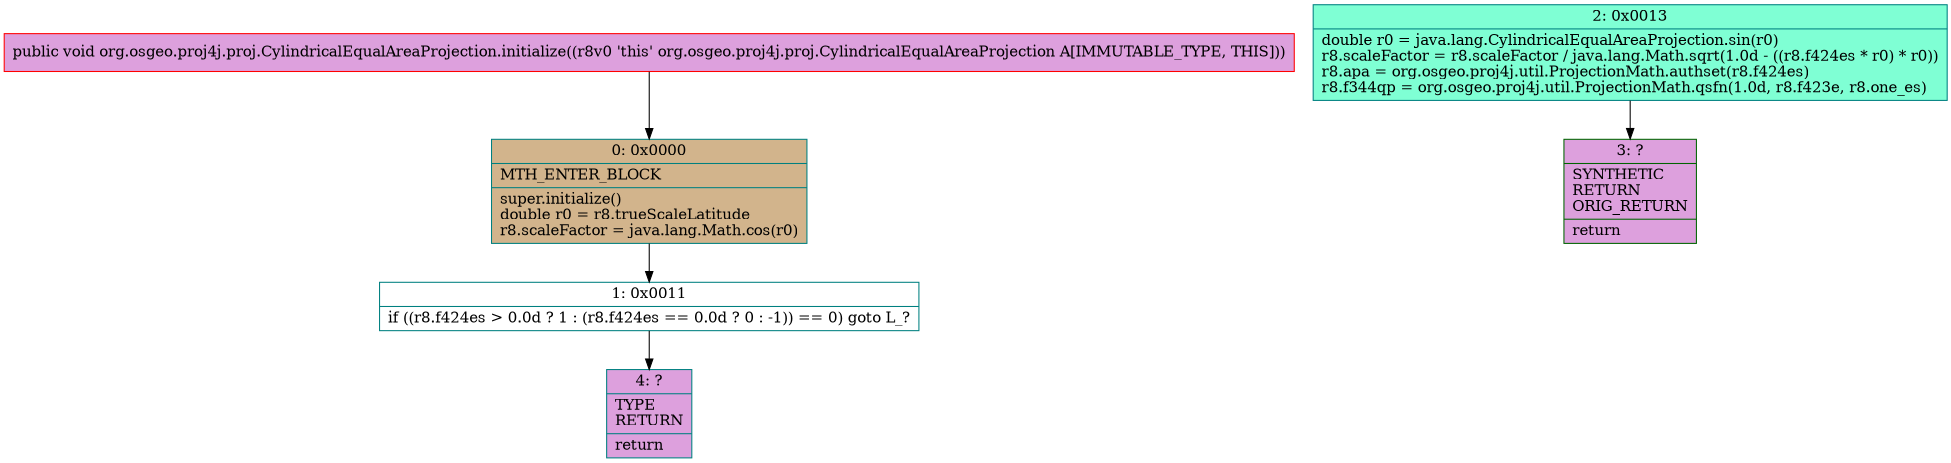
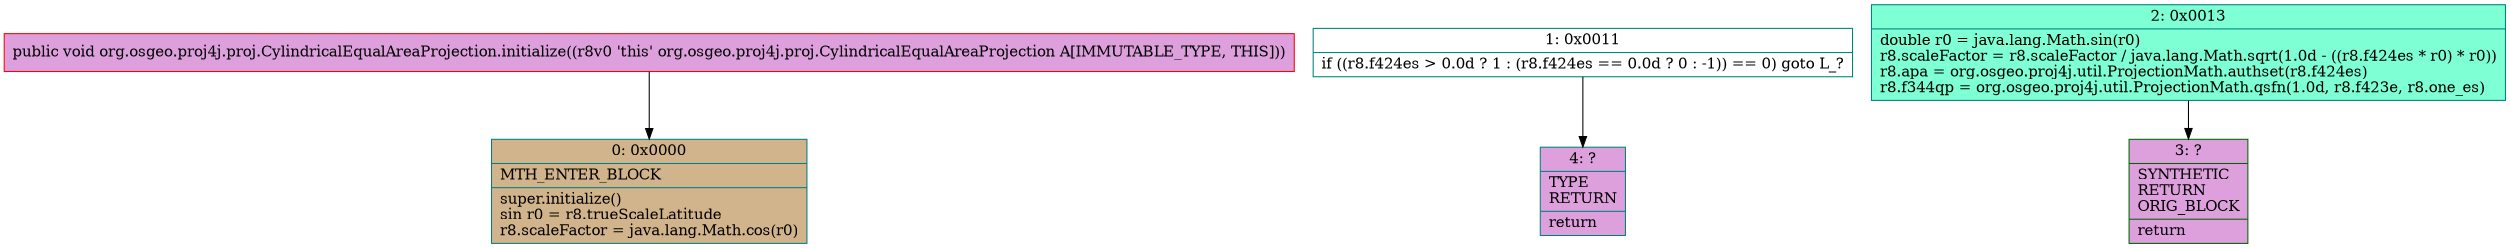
node "2: 0x0013": text "double r0 = java.lang.CylindricalEqualAreaProjection.sin(r0)" -> "double r0 = java.lang.Math.sin(r0)"
node "3: ?": text "ORIG_RETURN" -> "ORIG_BLOCK"
node "0: 0x0000": text "double r0 = r8.trueScaleLatitude" -> "sin r0 = r8.trueScaleLatitude"
edge "0: 0x0000" -> "1: 0x0011": removed
